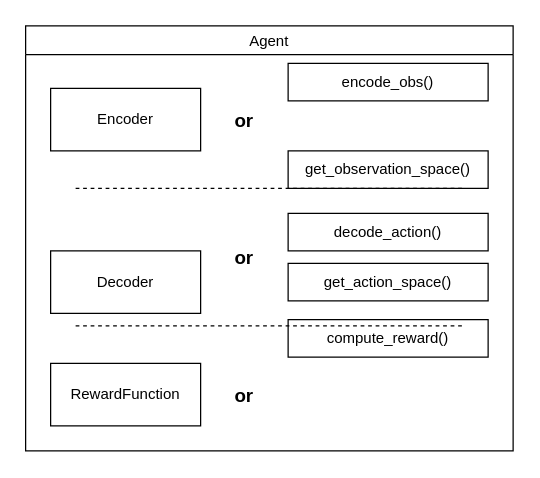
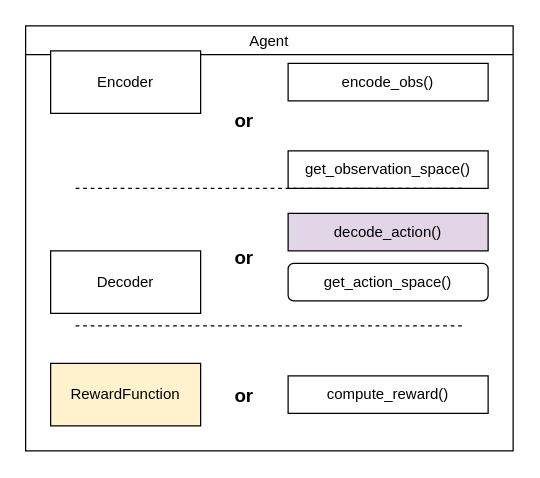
node "Encoder": moved (126, 119) -> (126, 82)
node "decode_action()": fillcolor #ffffff -> #e1d5e7
node "get_action_space()": shape rectangle -> rounded rectangle
node "compute_reward()": moved (388, 338) -> (388, 394)
node "RewardFunction": fillcolor #ffffff -> #fff2cc
